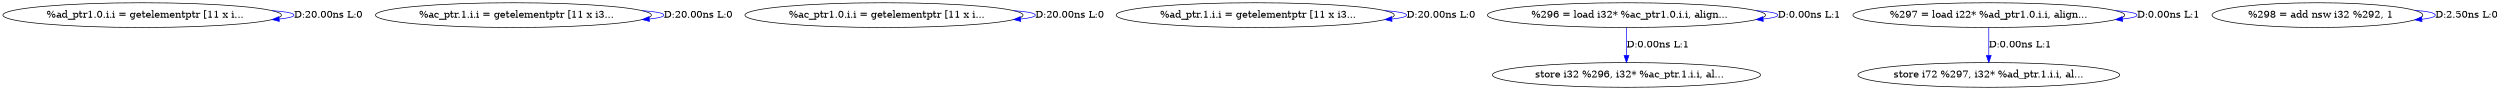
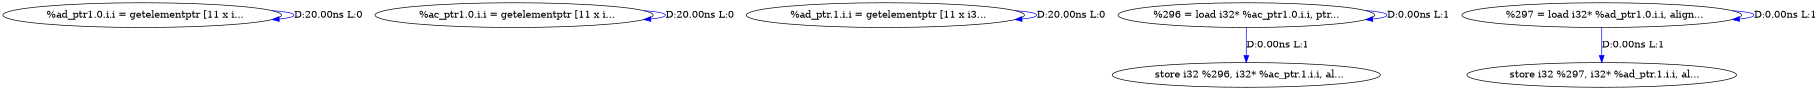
node "%ac_ptr.1.i.i = getelementptr [11 x i3...": removed
node "%296 = load i32* %ac_ptr1.0.i.i, align...": label "%296 = load i32* %ac_ptr1.0.i.i, align..." -> "%296 = load i32* %ac_ptr1.0.i.i, ptr..."
node "%297 = load i22* %ad_ptr1.0.i.i, align...": label "%297 = load i22* %ad_ptr1.0.i.i, align..." -> "%297 = load i32* %ad_ptr1.0.i.i, align..."
node "%298 = add nsw i32 %292, 1": removed
node "store i72 %297, i32* %ad_ptr.1.i.i, al...": label "store i72 %297, i32* %ad_ptr.1.i.i, al..." -> "store i32 %297, i32* %ad_ptr.1.i.i, al..."
